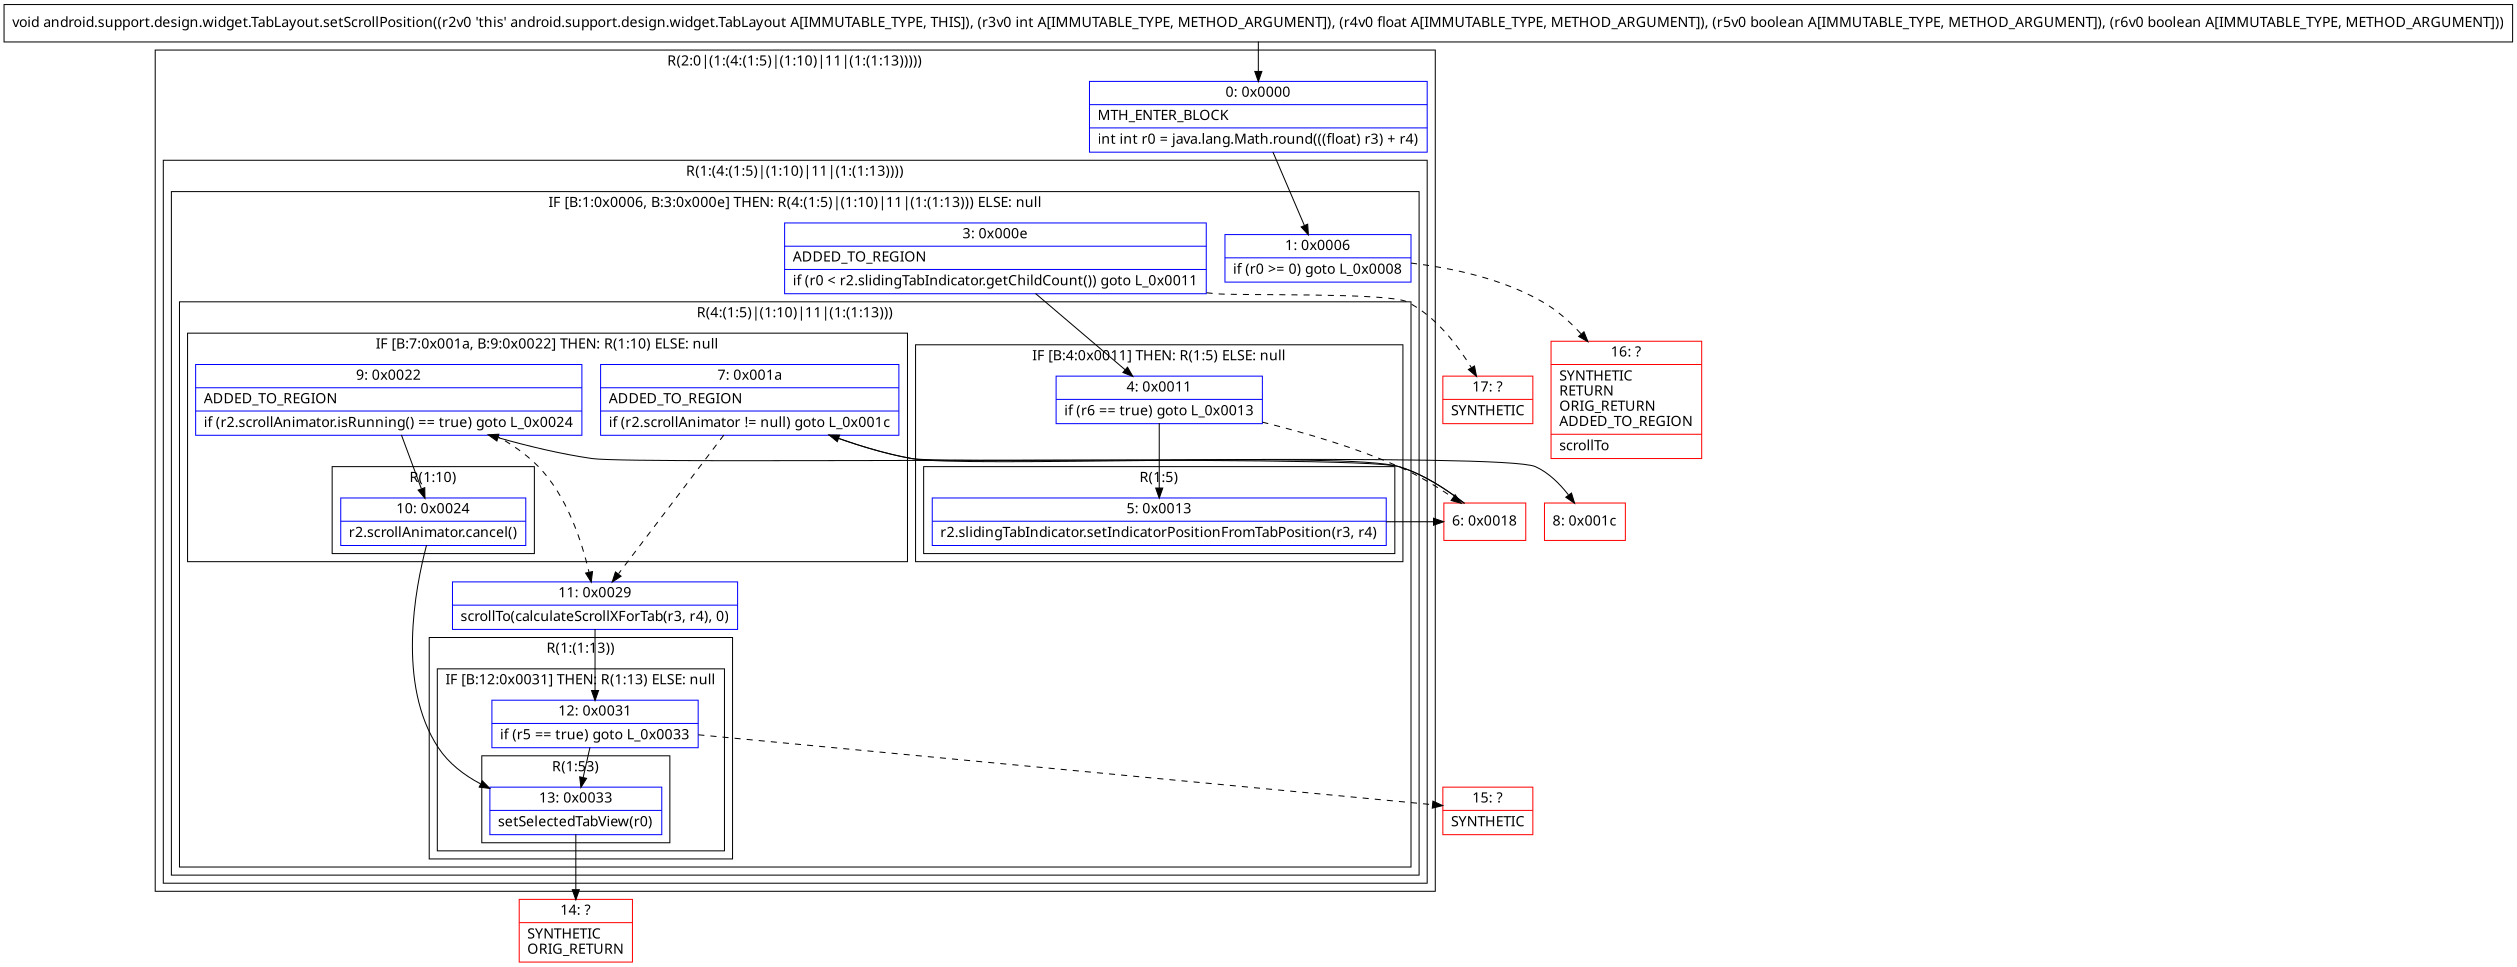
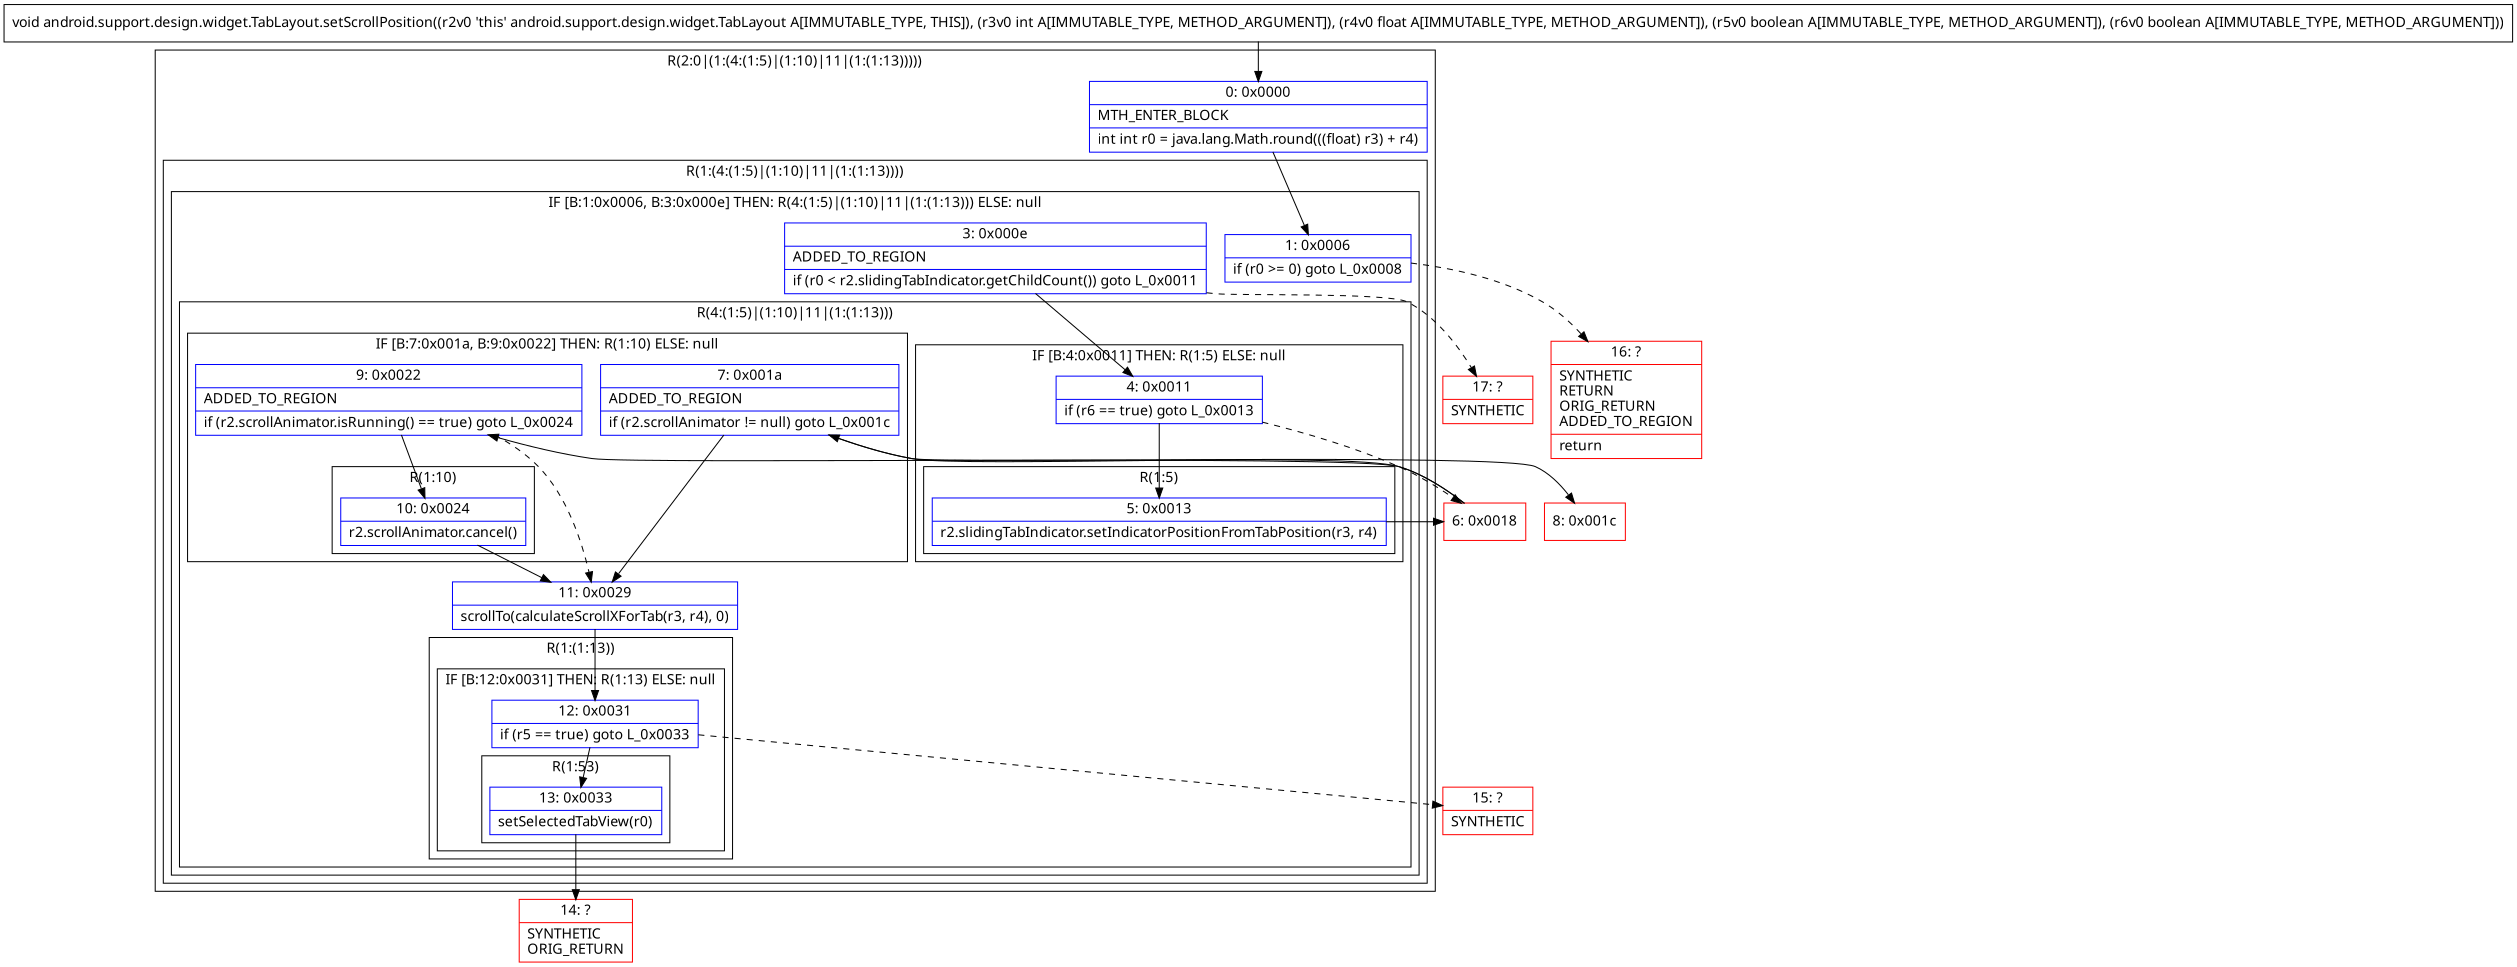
node "16: ?": text "scrollTo" -> "return"
edge "7: 0x001a" -> "11: 0x0029": style dashed -> solid
edge "10: 0x0024" -> "13: 0x0033": now "10: 0x0024" -> "11: 0x0029"
